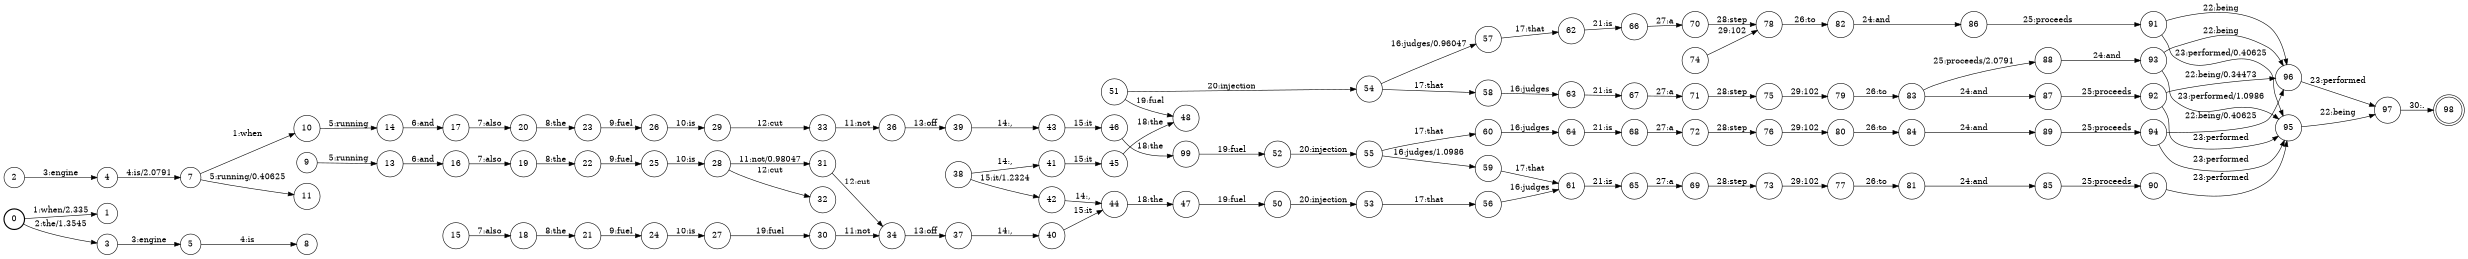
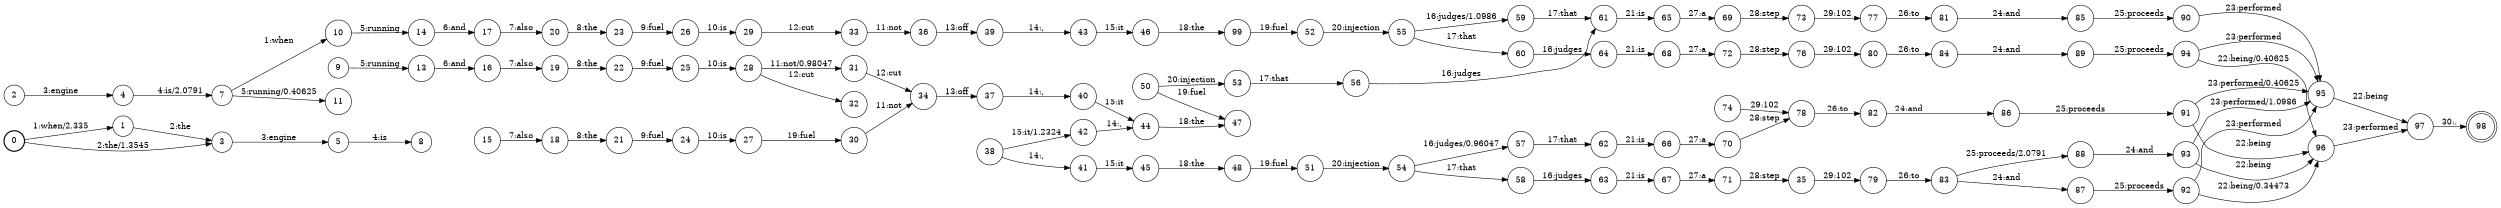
node "75": label "75" -> "35"
edge "51" -> "48": reversed
edge "1" -> "3": added, label "2:the"
edge "47" -> "50": reversed
